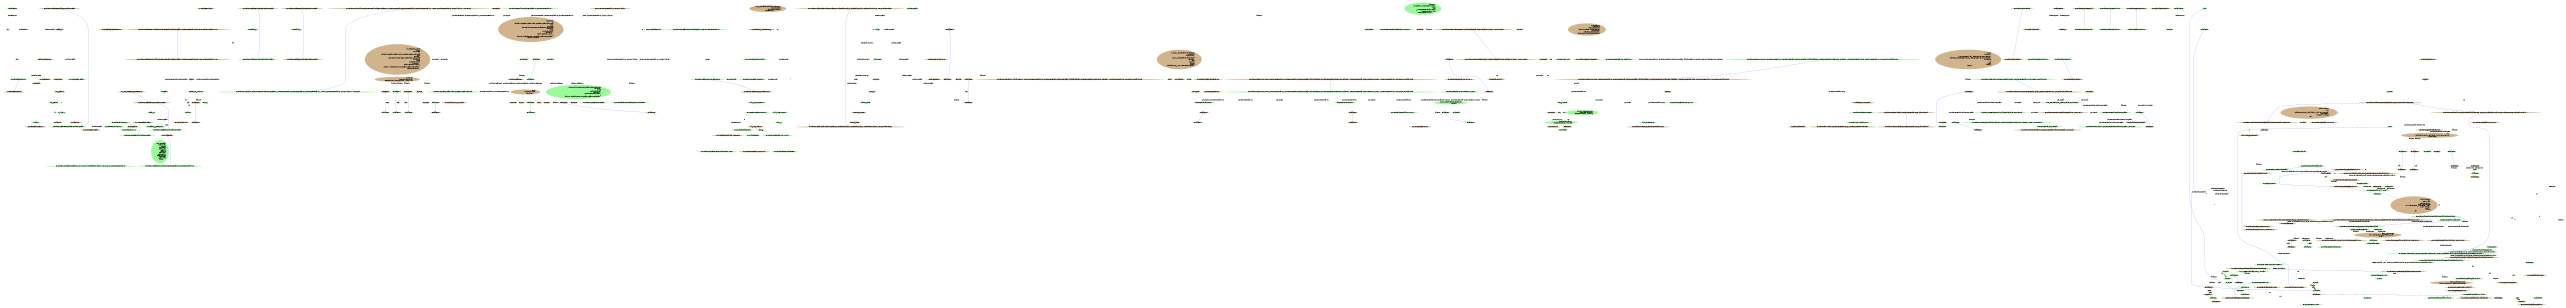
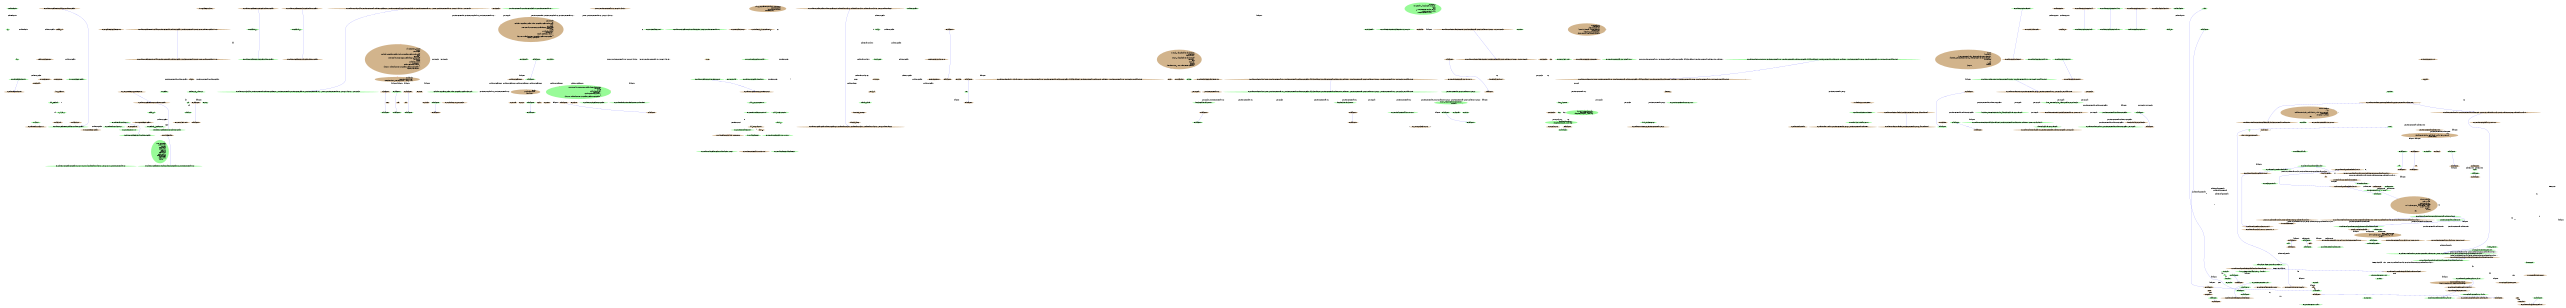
node "Entry System.Enum.GetNames(System.Type)": added
node "Entry Unk.Single": added
edge "20: Entry System.Collections.Generic.List<T>.Add(T)" -> "Entry System.Collections.Generic.ICollection<T>.Add(T)": label "tokensExceptSwitches" -> "lambda expression"
